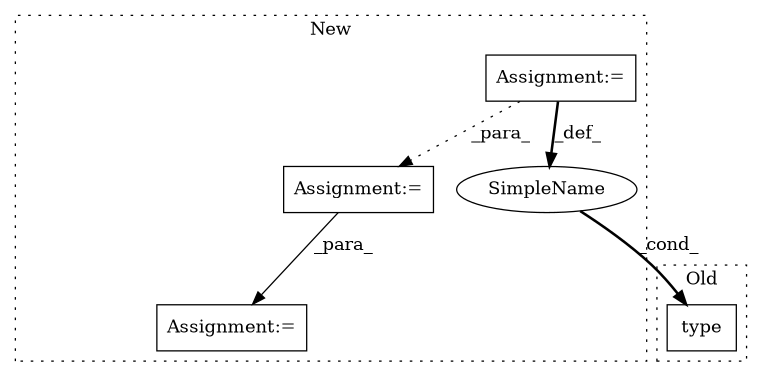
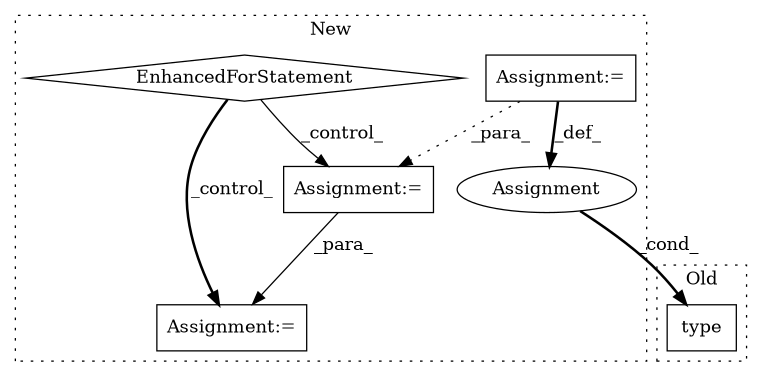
node "EnhancedForStatement": added
node "SimpleName": label "SimpleName" -> "Assignment"
